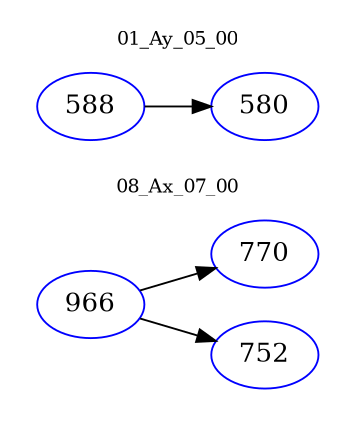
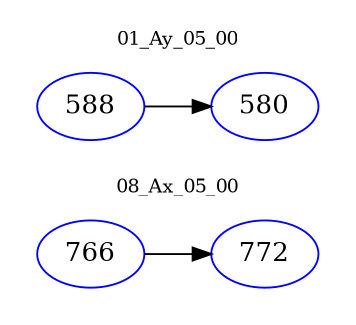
cluster "08_Ax_07_00": label "08_Ax_07_00" -> "08_Ax_05_00"
node "770": label "770" -> "772"
node "966": label "966" -> "766"
node "752": removed
